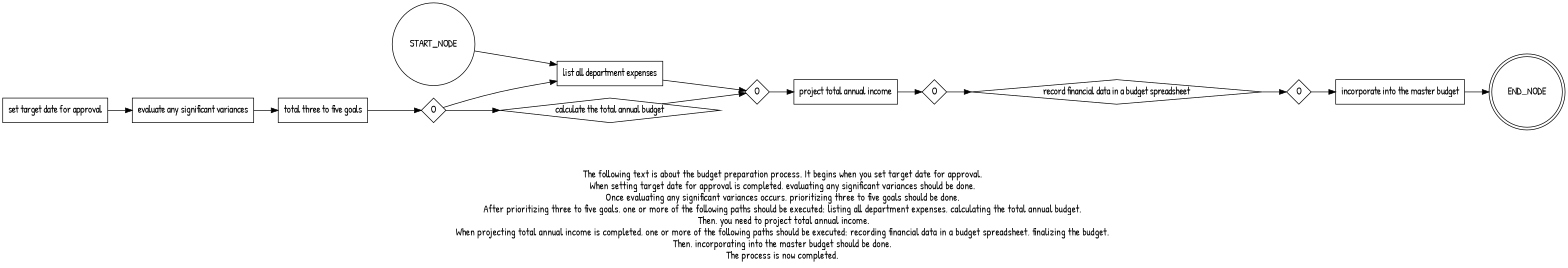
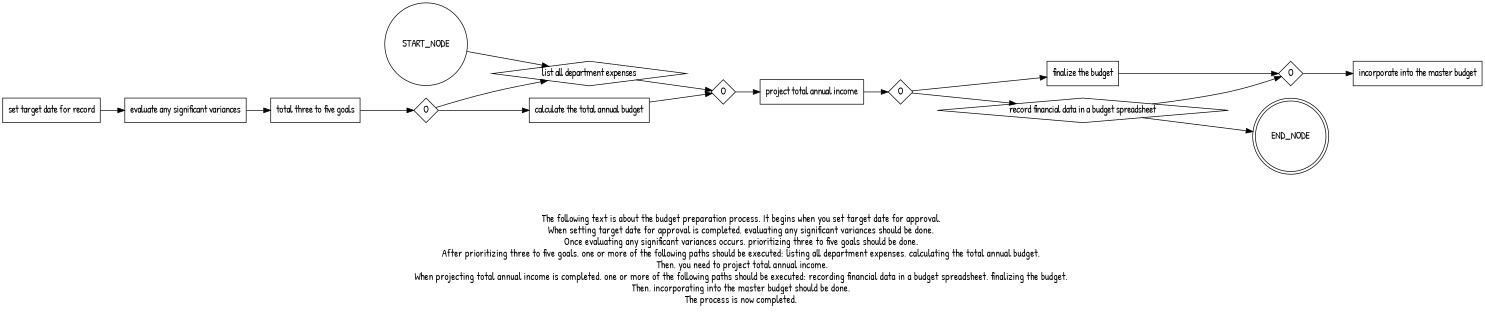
node "list all department expenses": shape box -> diamond
node "finalize the budget": added
edge "incorporate into the master budget" -> "END_NODE": now "record financial data in a budget spreadsheet" -> "END_NODE"
node "set target date for approval": label "set target date for approval" -> "set target date for record"
node "calculate the total annual budget": shape diamond -> box
